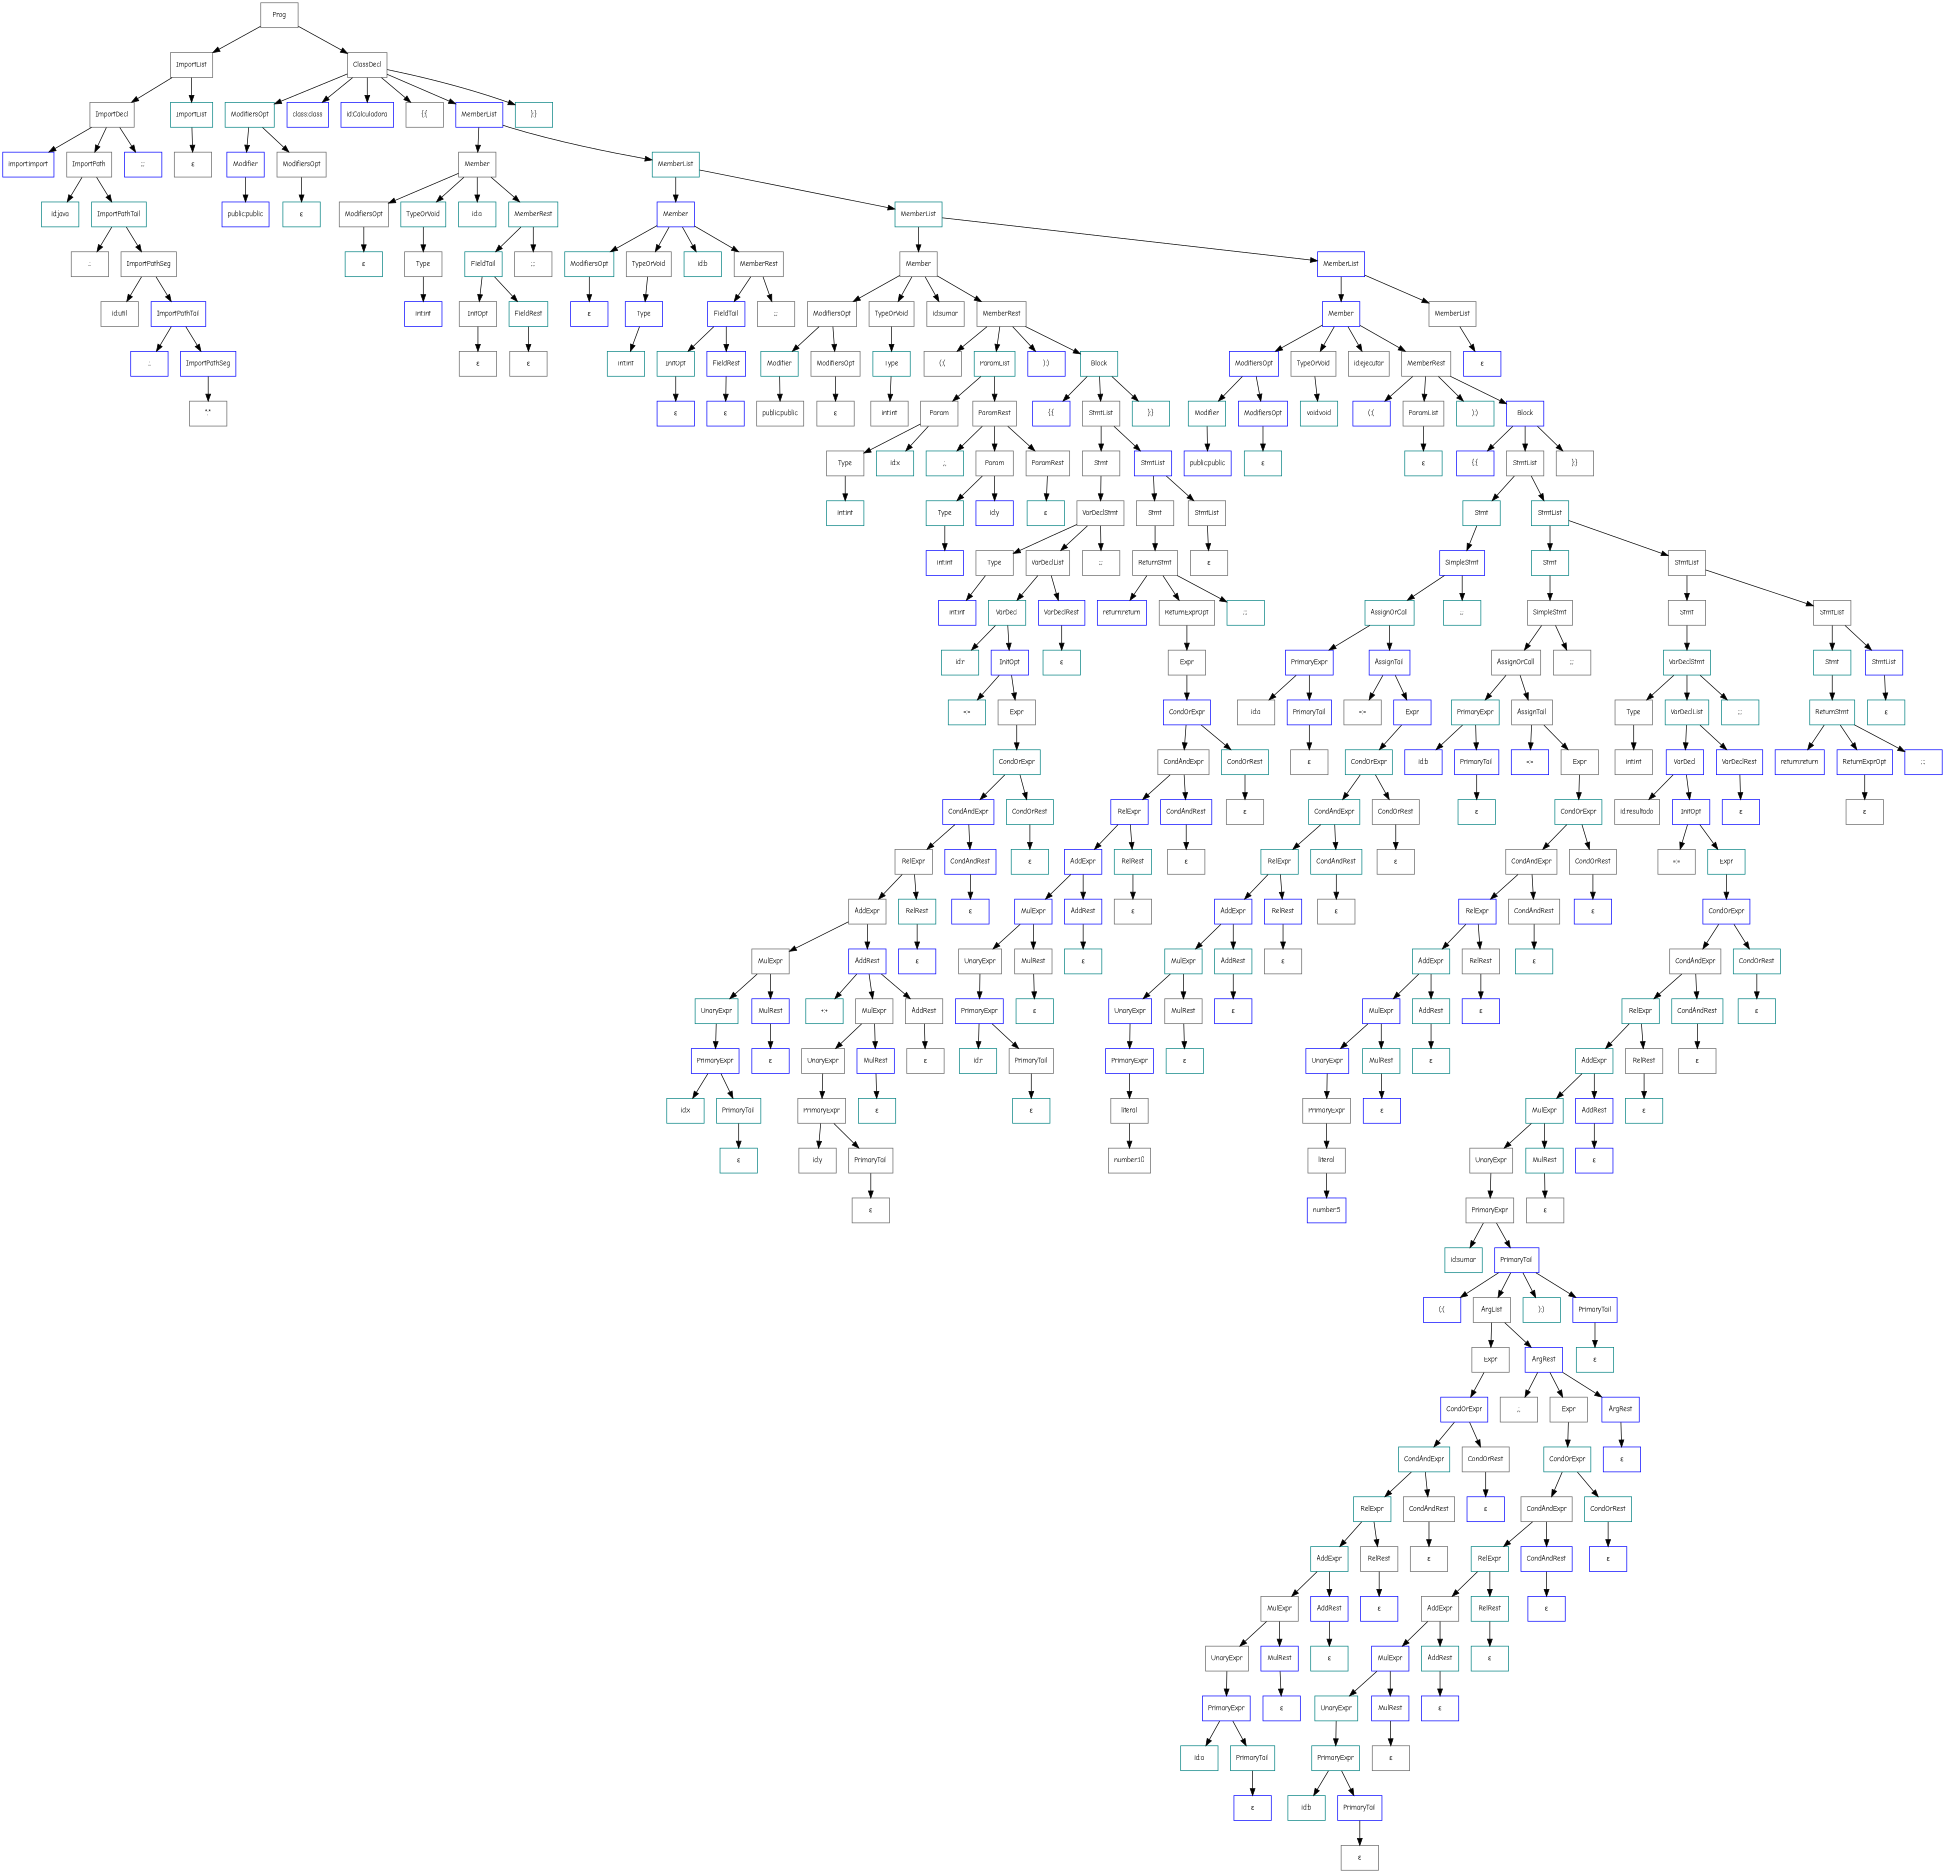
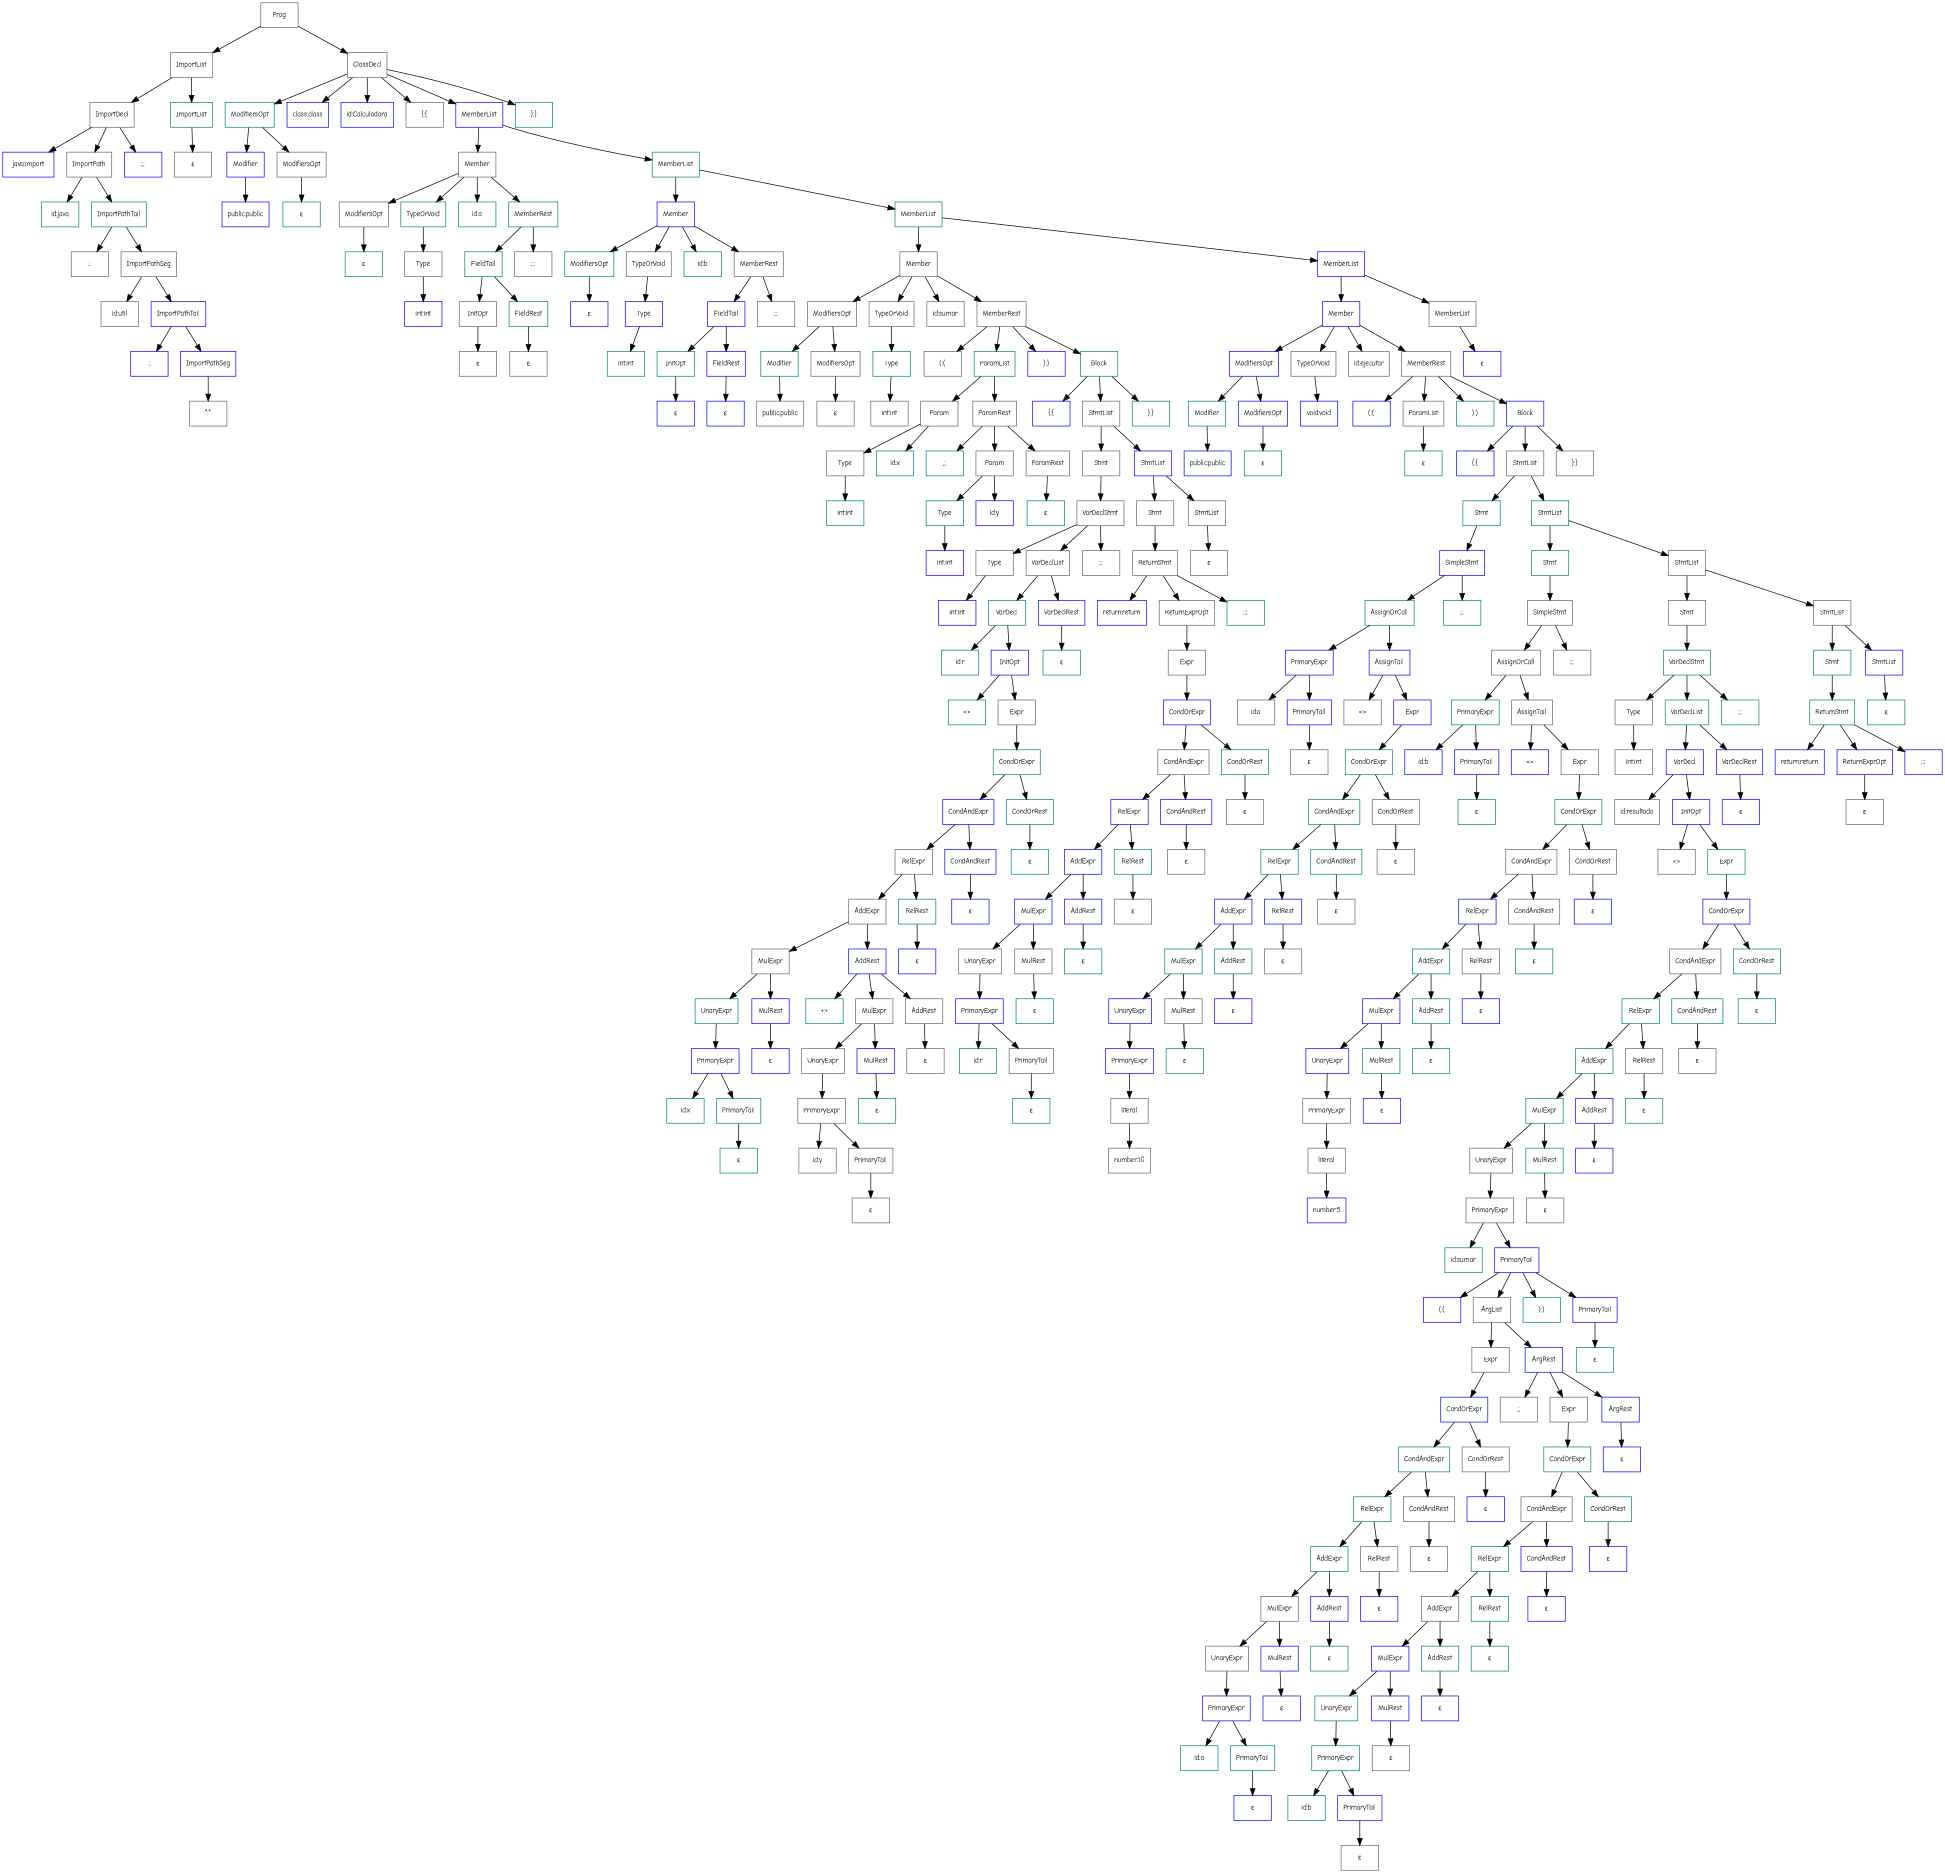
node "import:import": label "import:import" -> "java:import"
node "void:void": color teal -> blue
